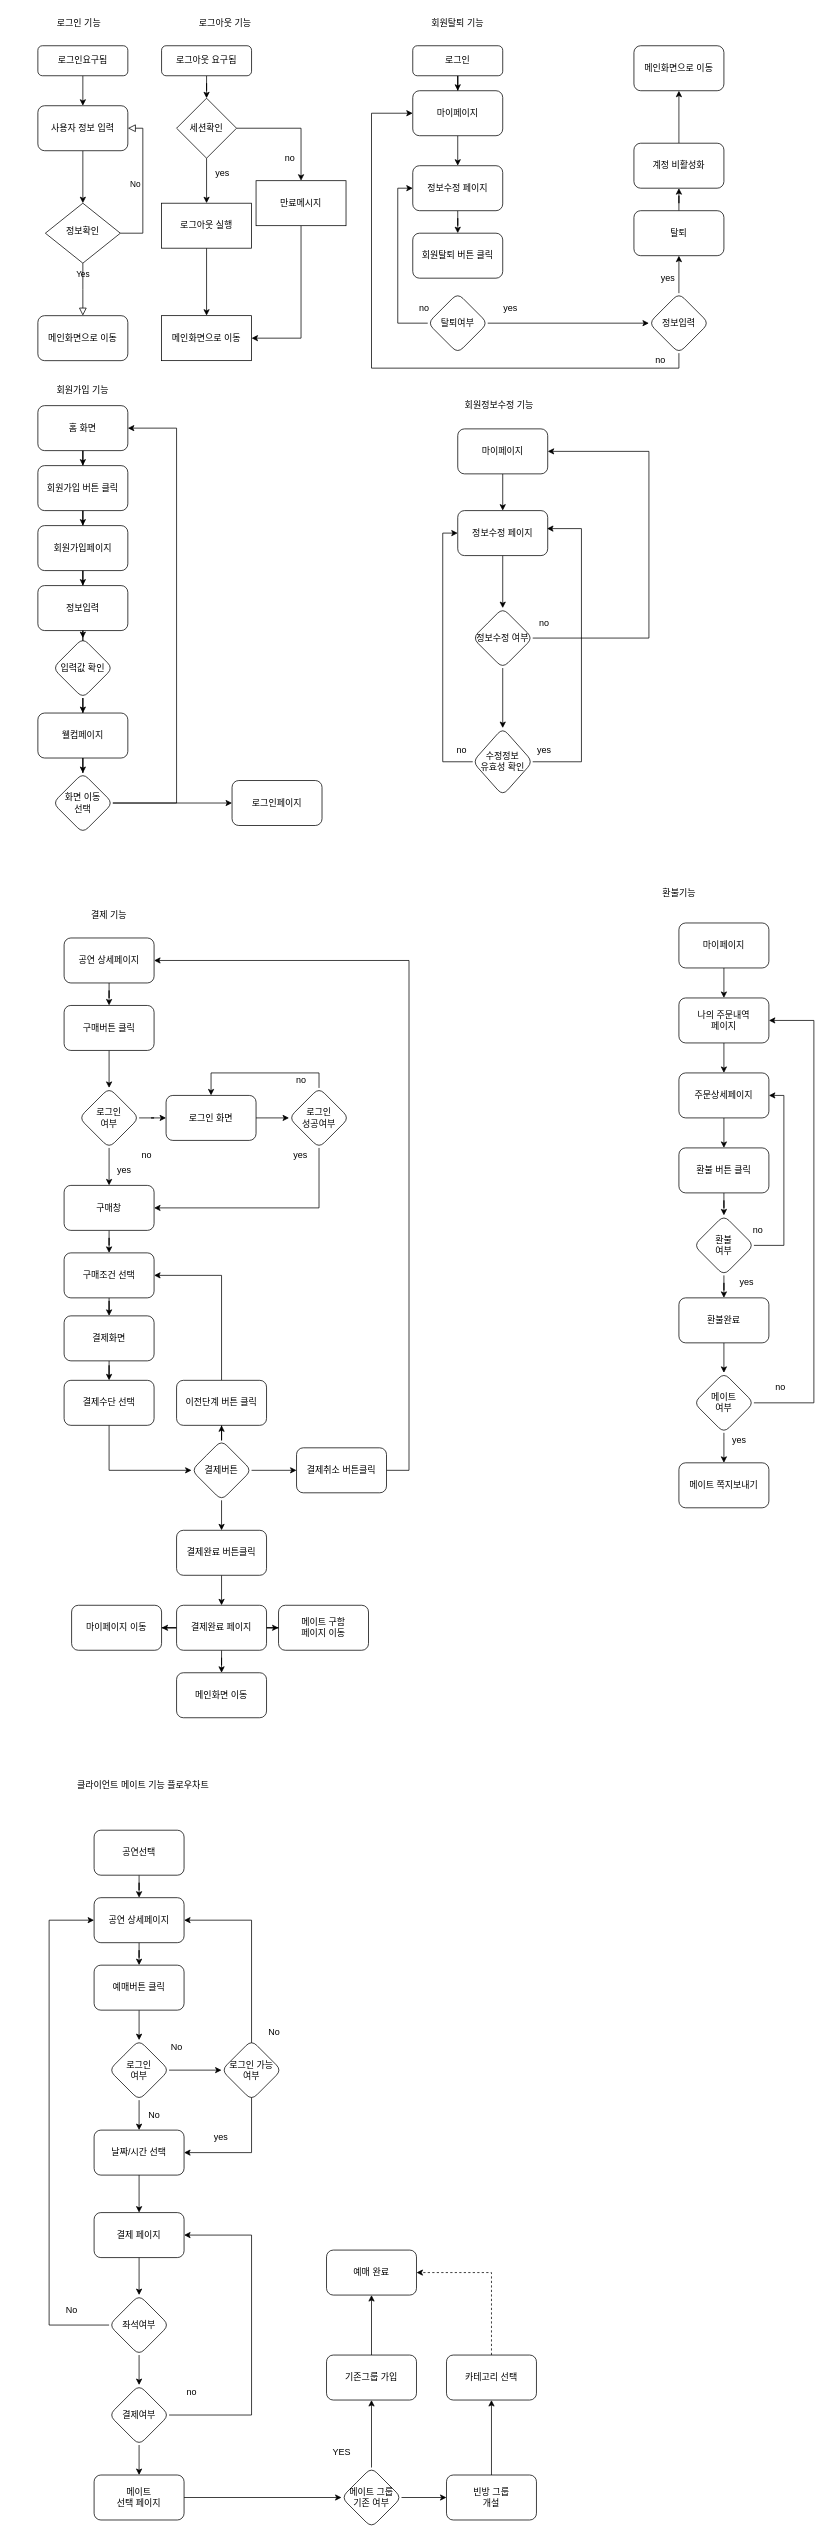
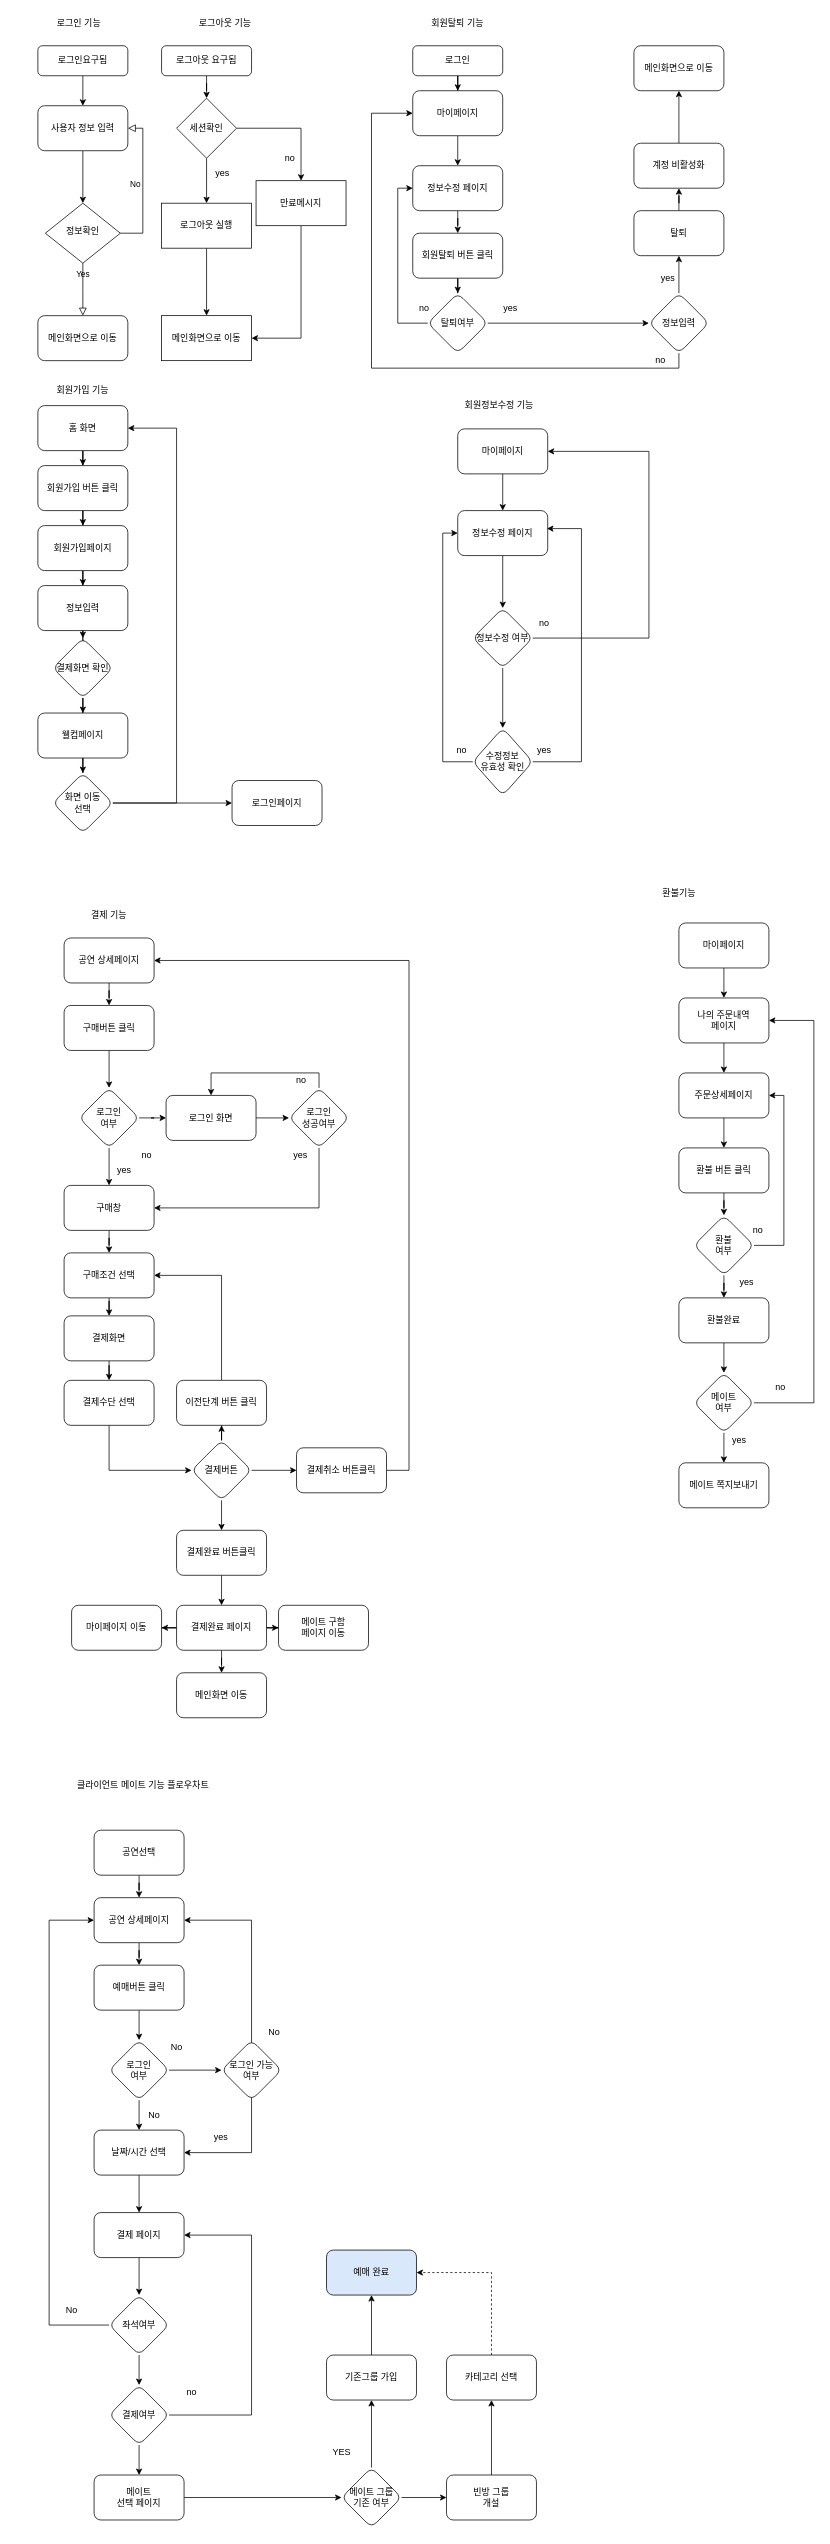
edge "회원탈퇴 버튼 클릭" -> "탈퇴여부": added
node "입력값 확인": label "입력값 확인" -> "결제화면 확인"
node "예매 완료": fillcolor #ffffff -> #dae8fc
